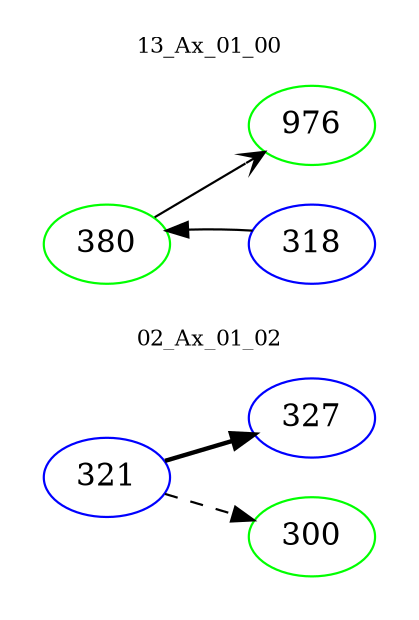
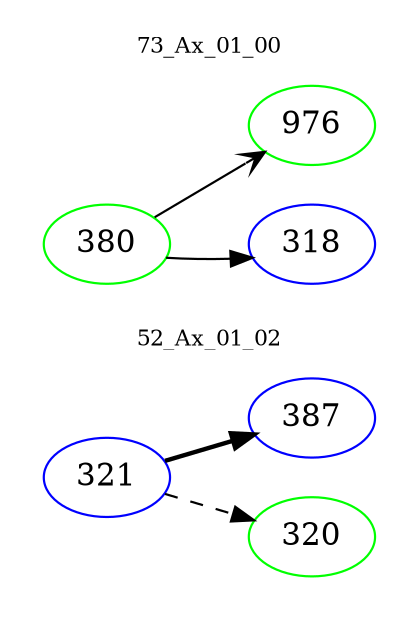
cluster "13_Ax_01_00": label "13_Ax_01_00" -> "73_Ax_01_00"
edge "318" -> "380": reversed
cluster "02_Ax_01_02": label "02_Ax_01_02" -> "52_Ax_01_02"
node "327": label "327" -> "387"
node "300": label "300" -> "320"
